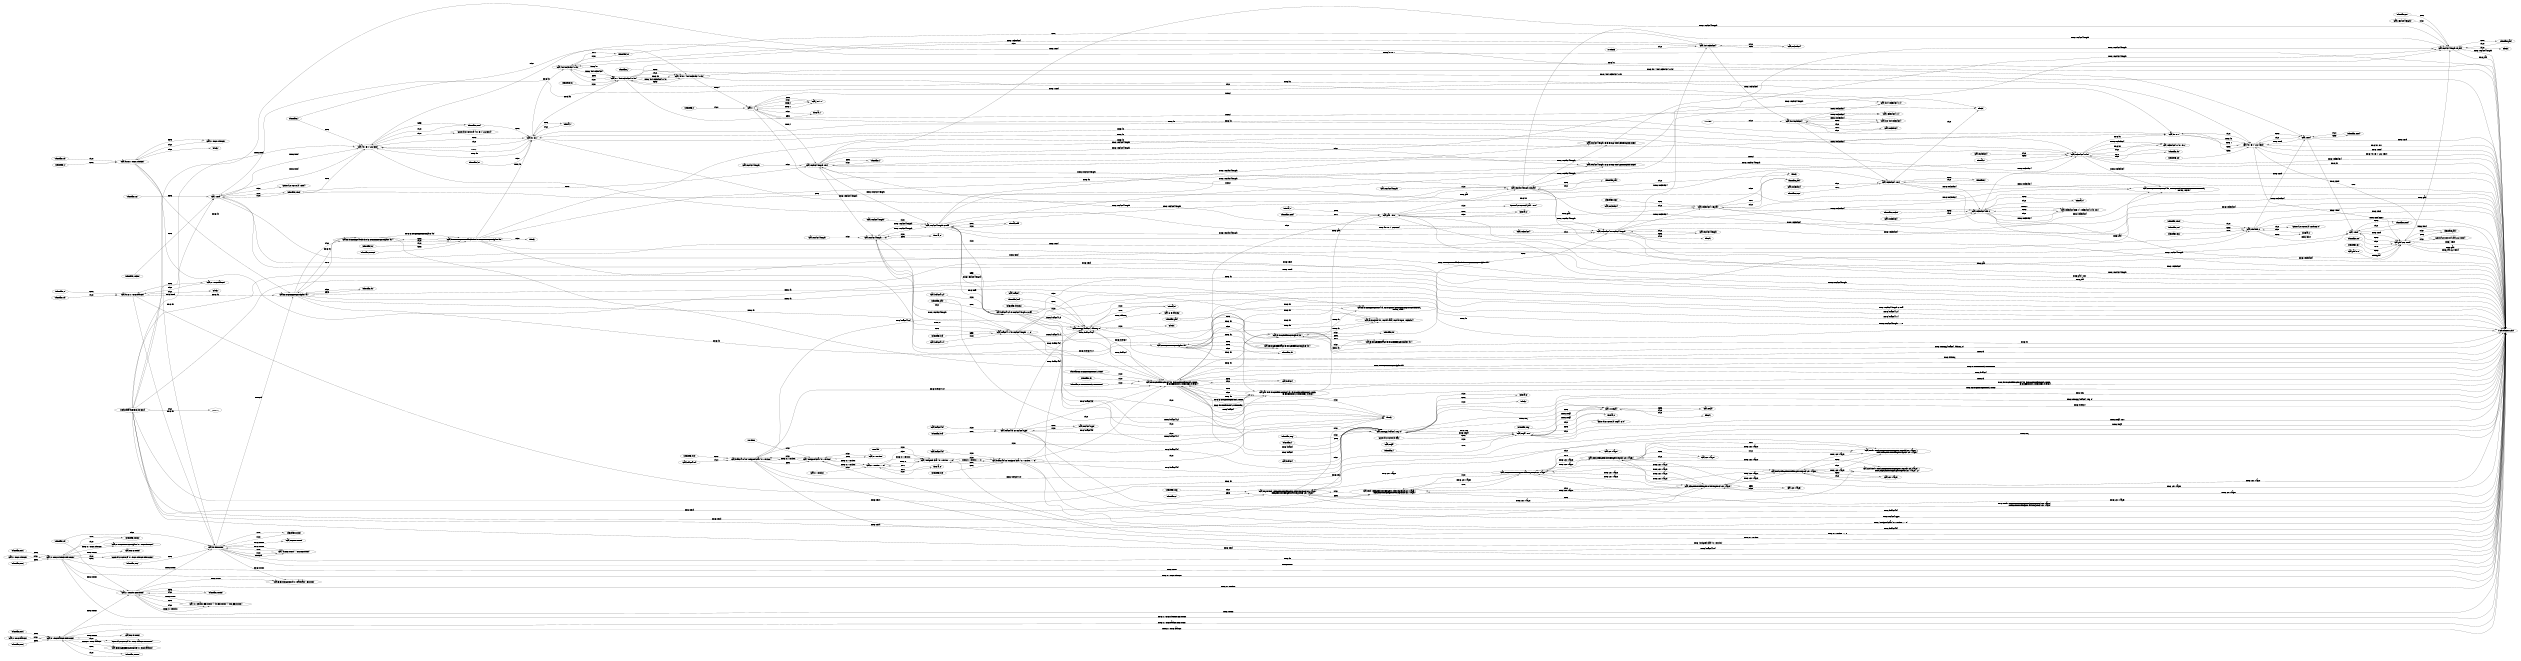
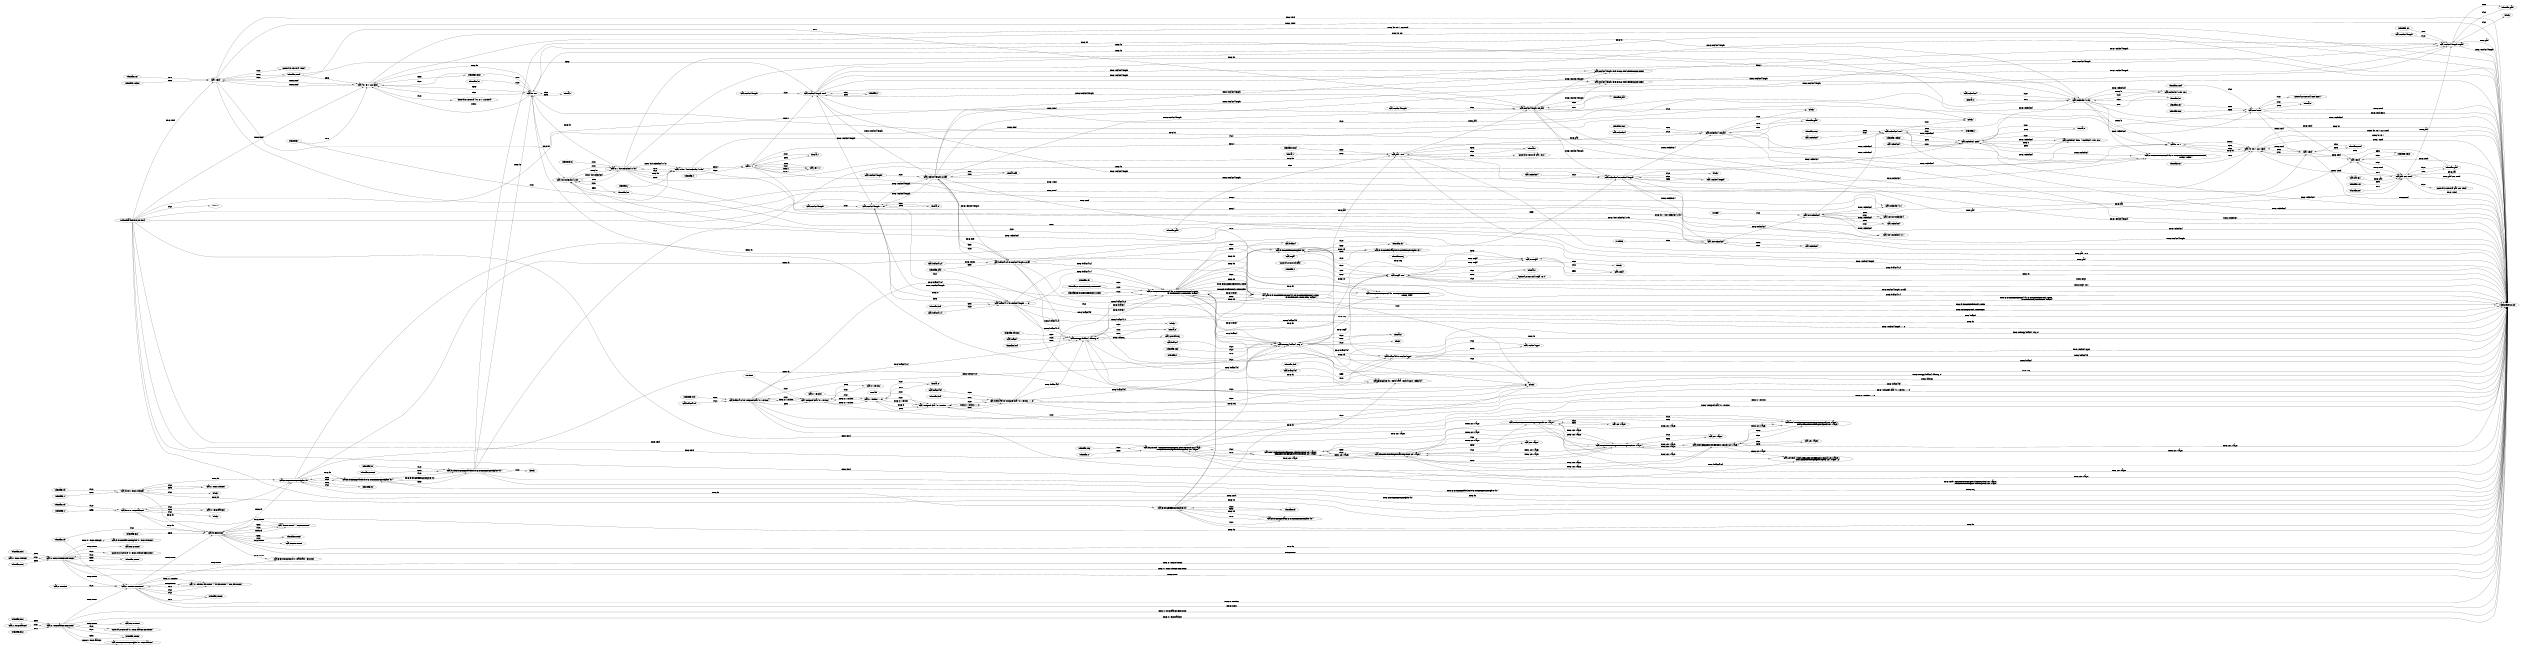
edge "(Call,buf[ctr][12])" -> "(Call,buf[ctr][12] = recs[ctr].length & 0xff)": label "AST: " -> "DDG: NULL"
edge "(Call,buf[ctr][8] = recs[ctr].type)" -> "(Call,memcpy(buf[ctr], seq, 8))": reversed
node "(Call,s->session)": added
